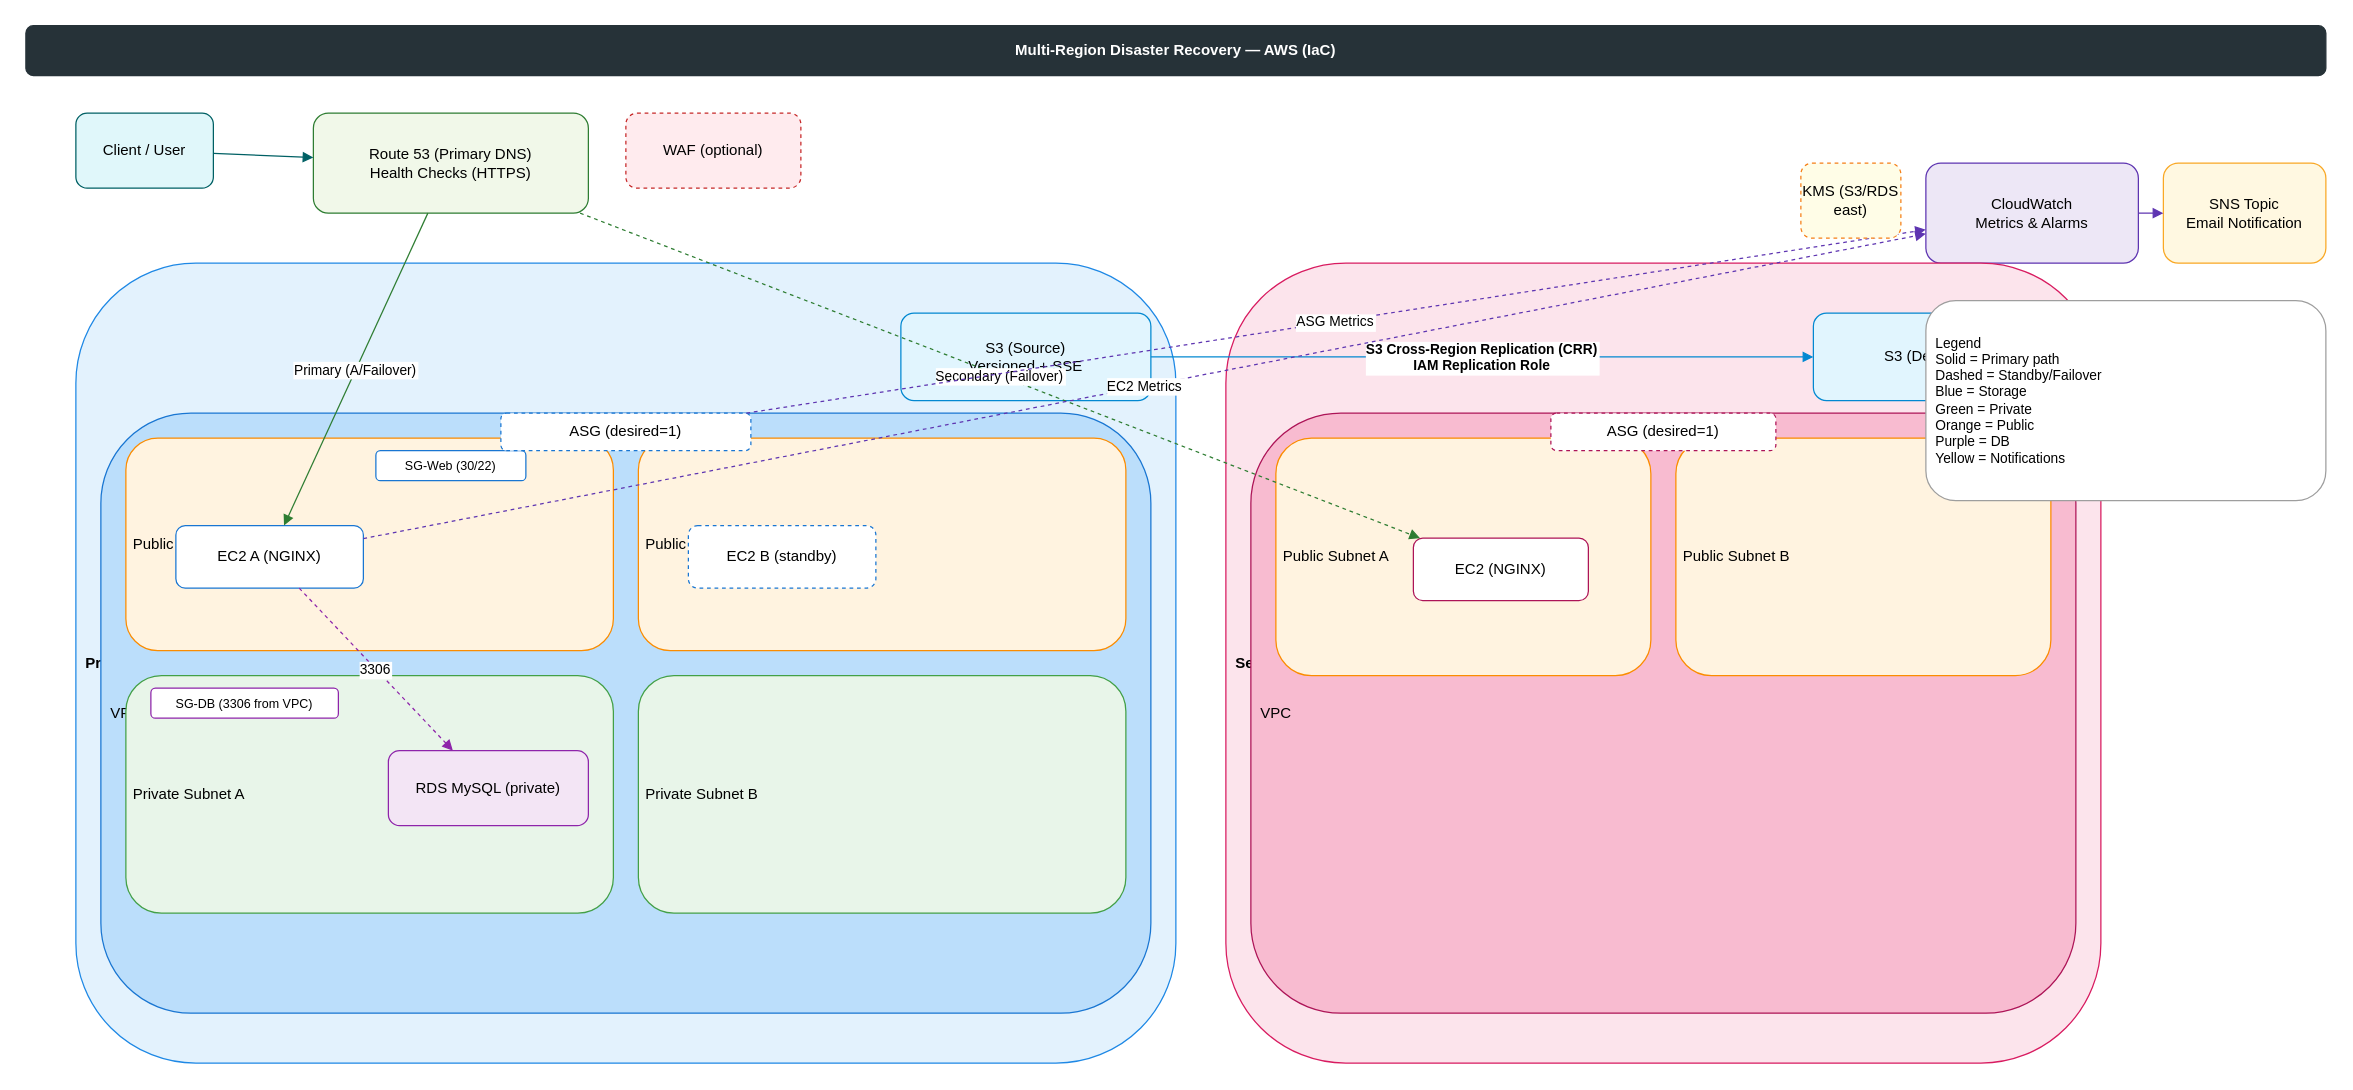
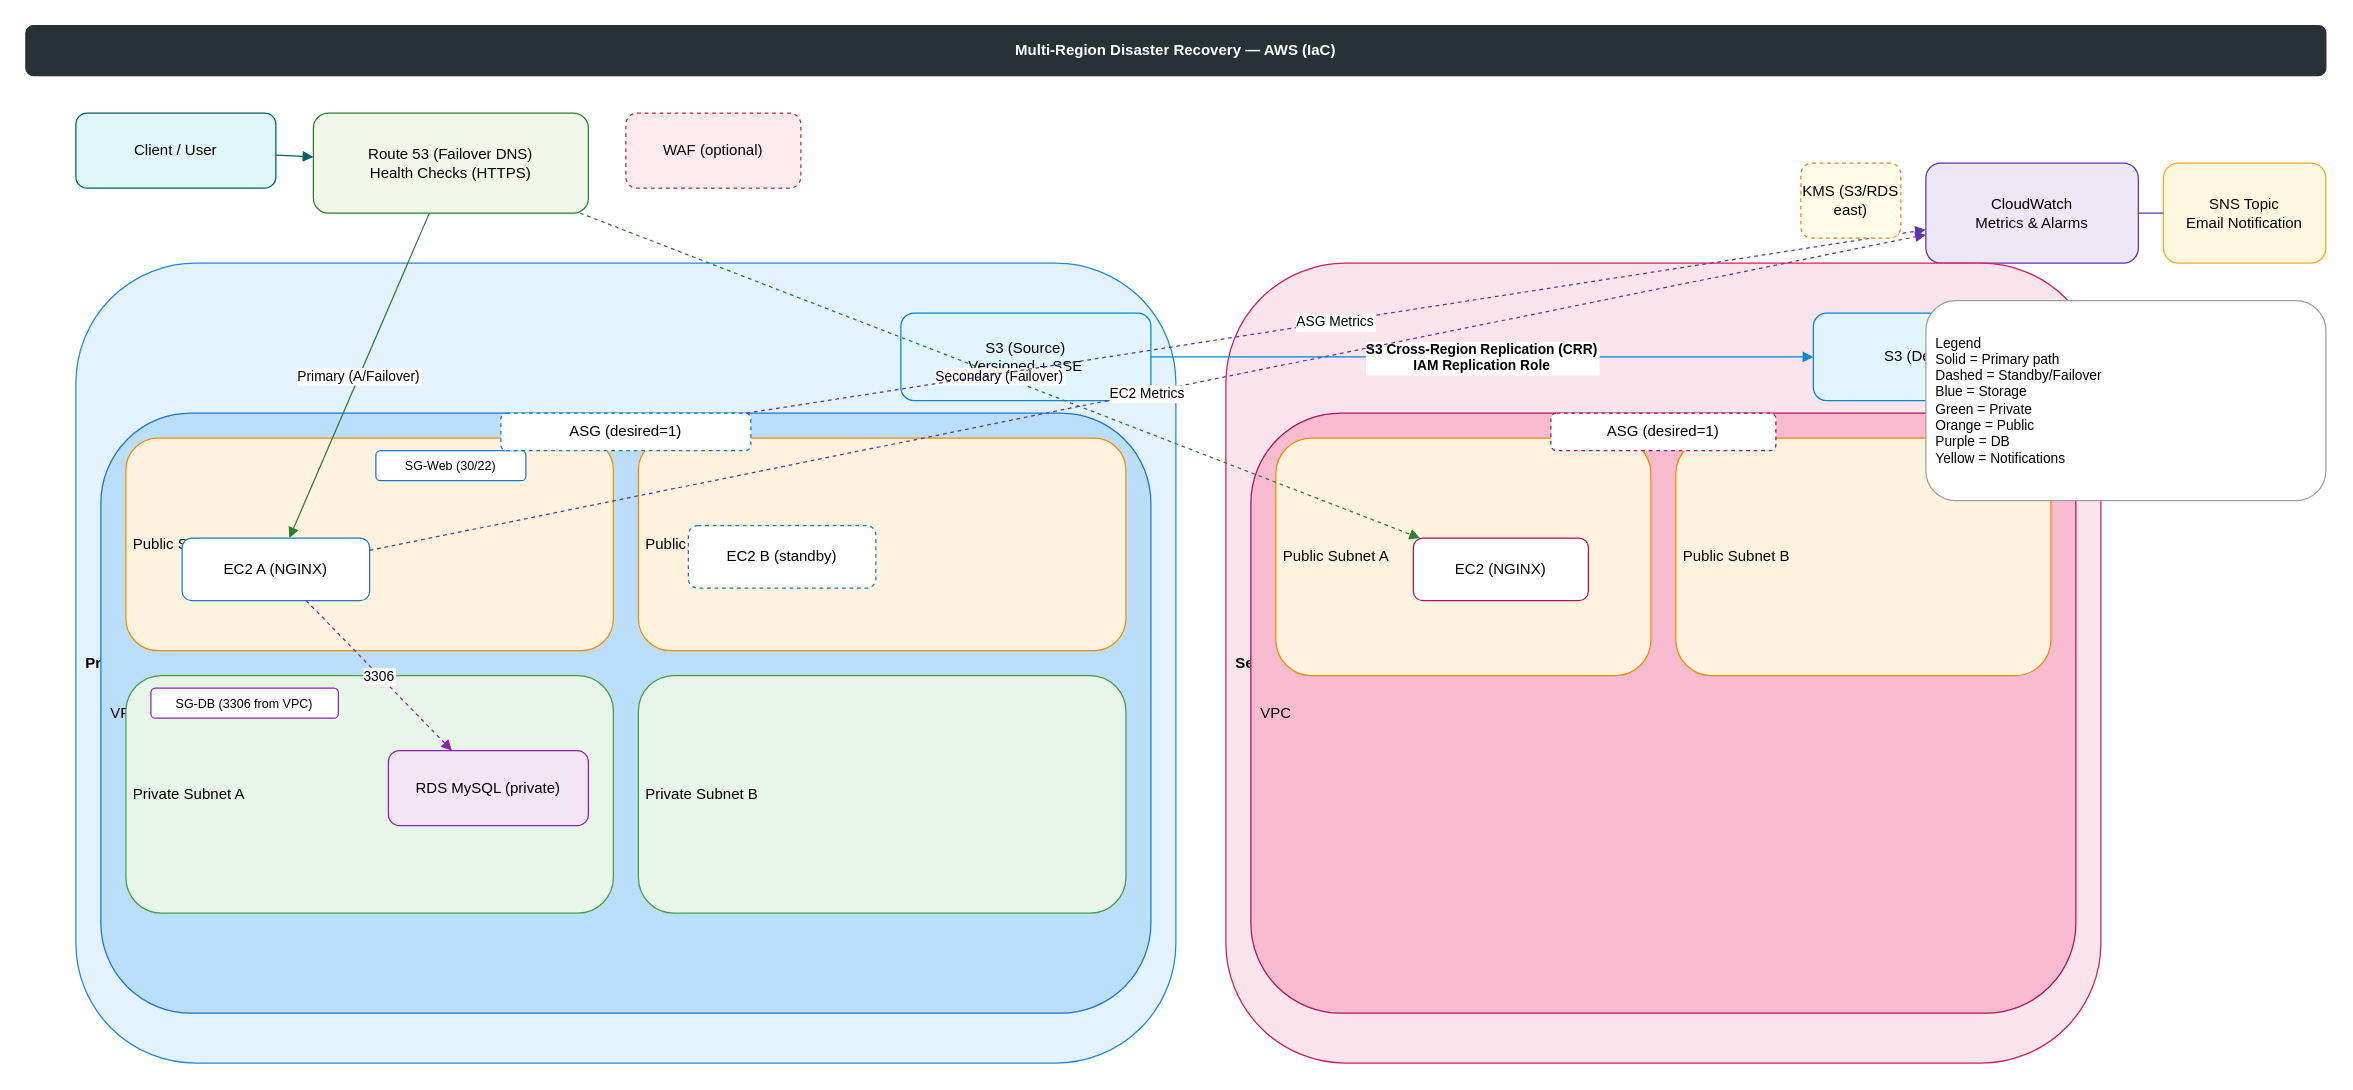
node "Client / User": size 138x75 -> 200x75
node "Route 53 (Primary DNS) Health Checks (HTTPS)": label "Route 53 (Primary DNS) Health Checks (HTTPS)" -> "Route 53 (Failover DNS) Health Checks (HTTPS)"
edge "CloudWatch Metrics & Alarms" -> "SNS Topic Email Notification": arrowhead block -> none
node "EC2 A (NGINX)": moved (269, 557) -> (276, 569)
